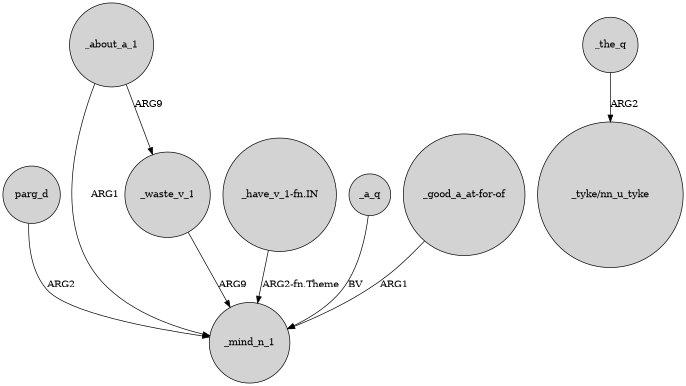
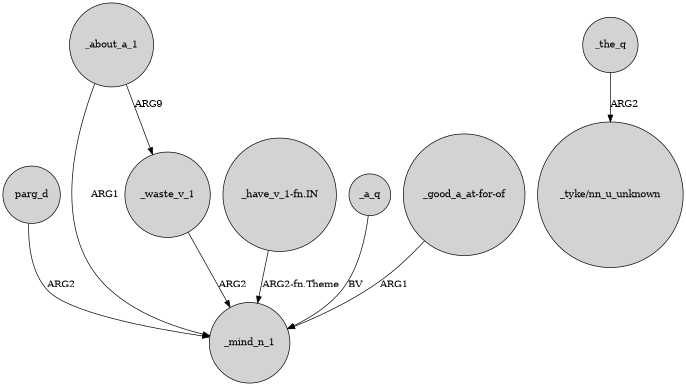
node "_tyke/nn_u_tyke": label "_tyke/nn_u_tyke" -> "_tyke/nn_u_unknown"
edge "_waste_v_1" -> "_mind_n_1": label "ARG9" -> "ARG2"
